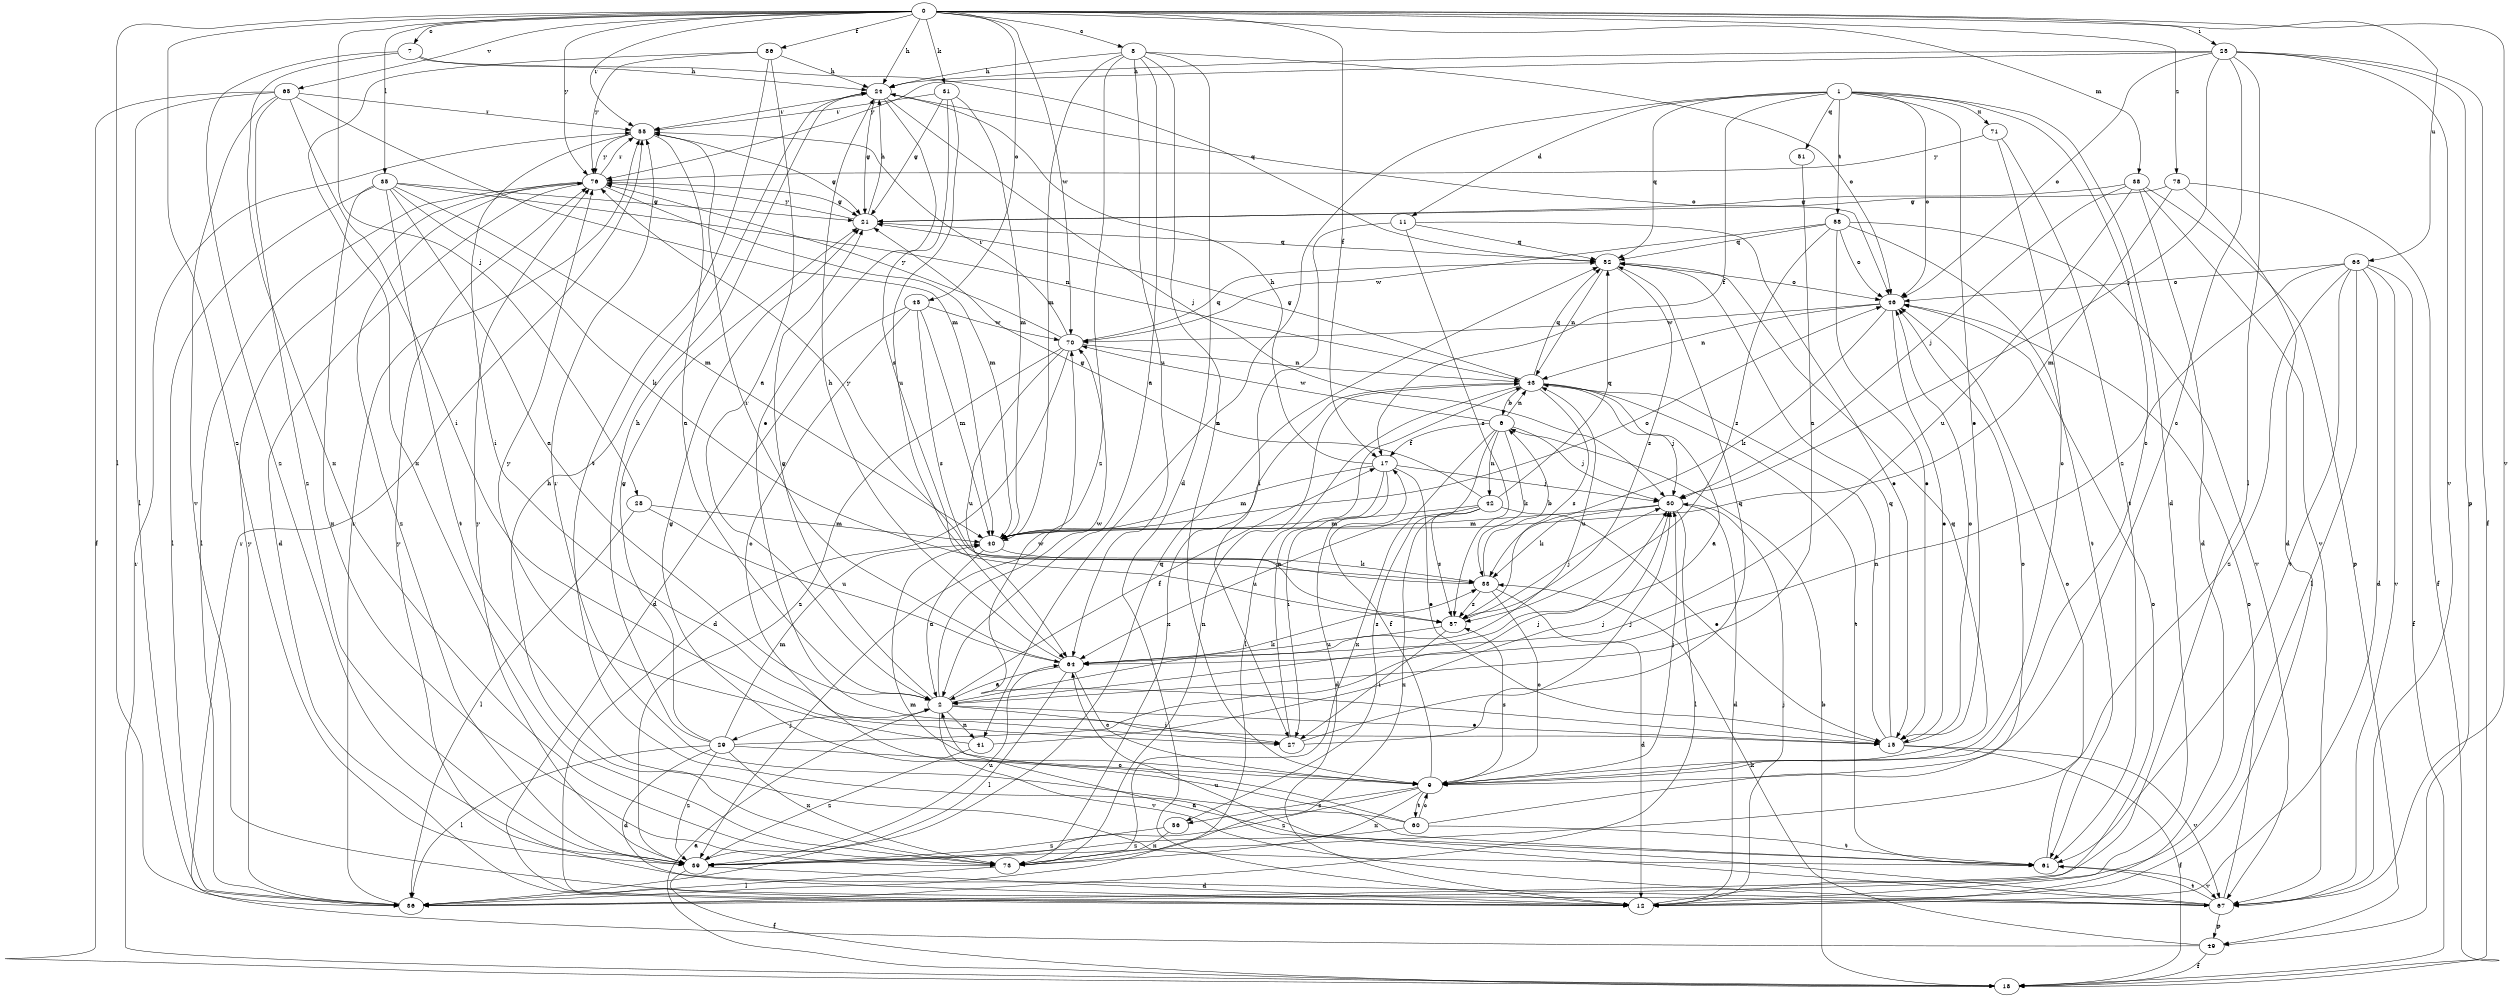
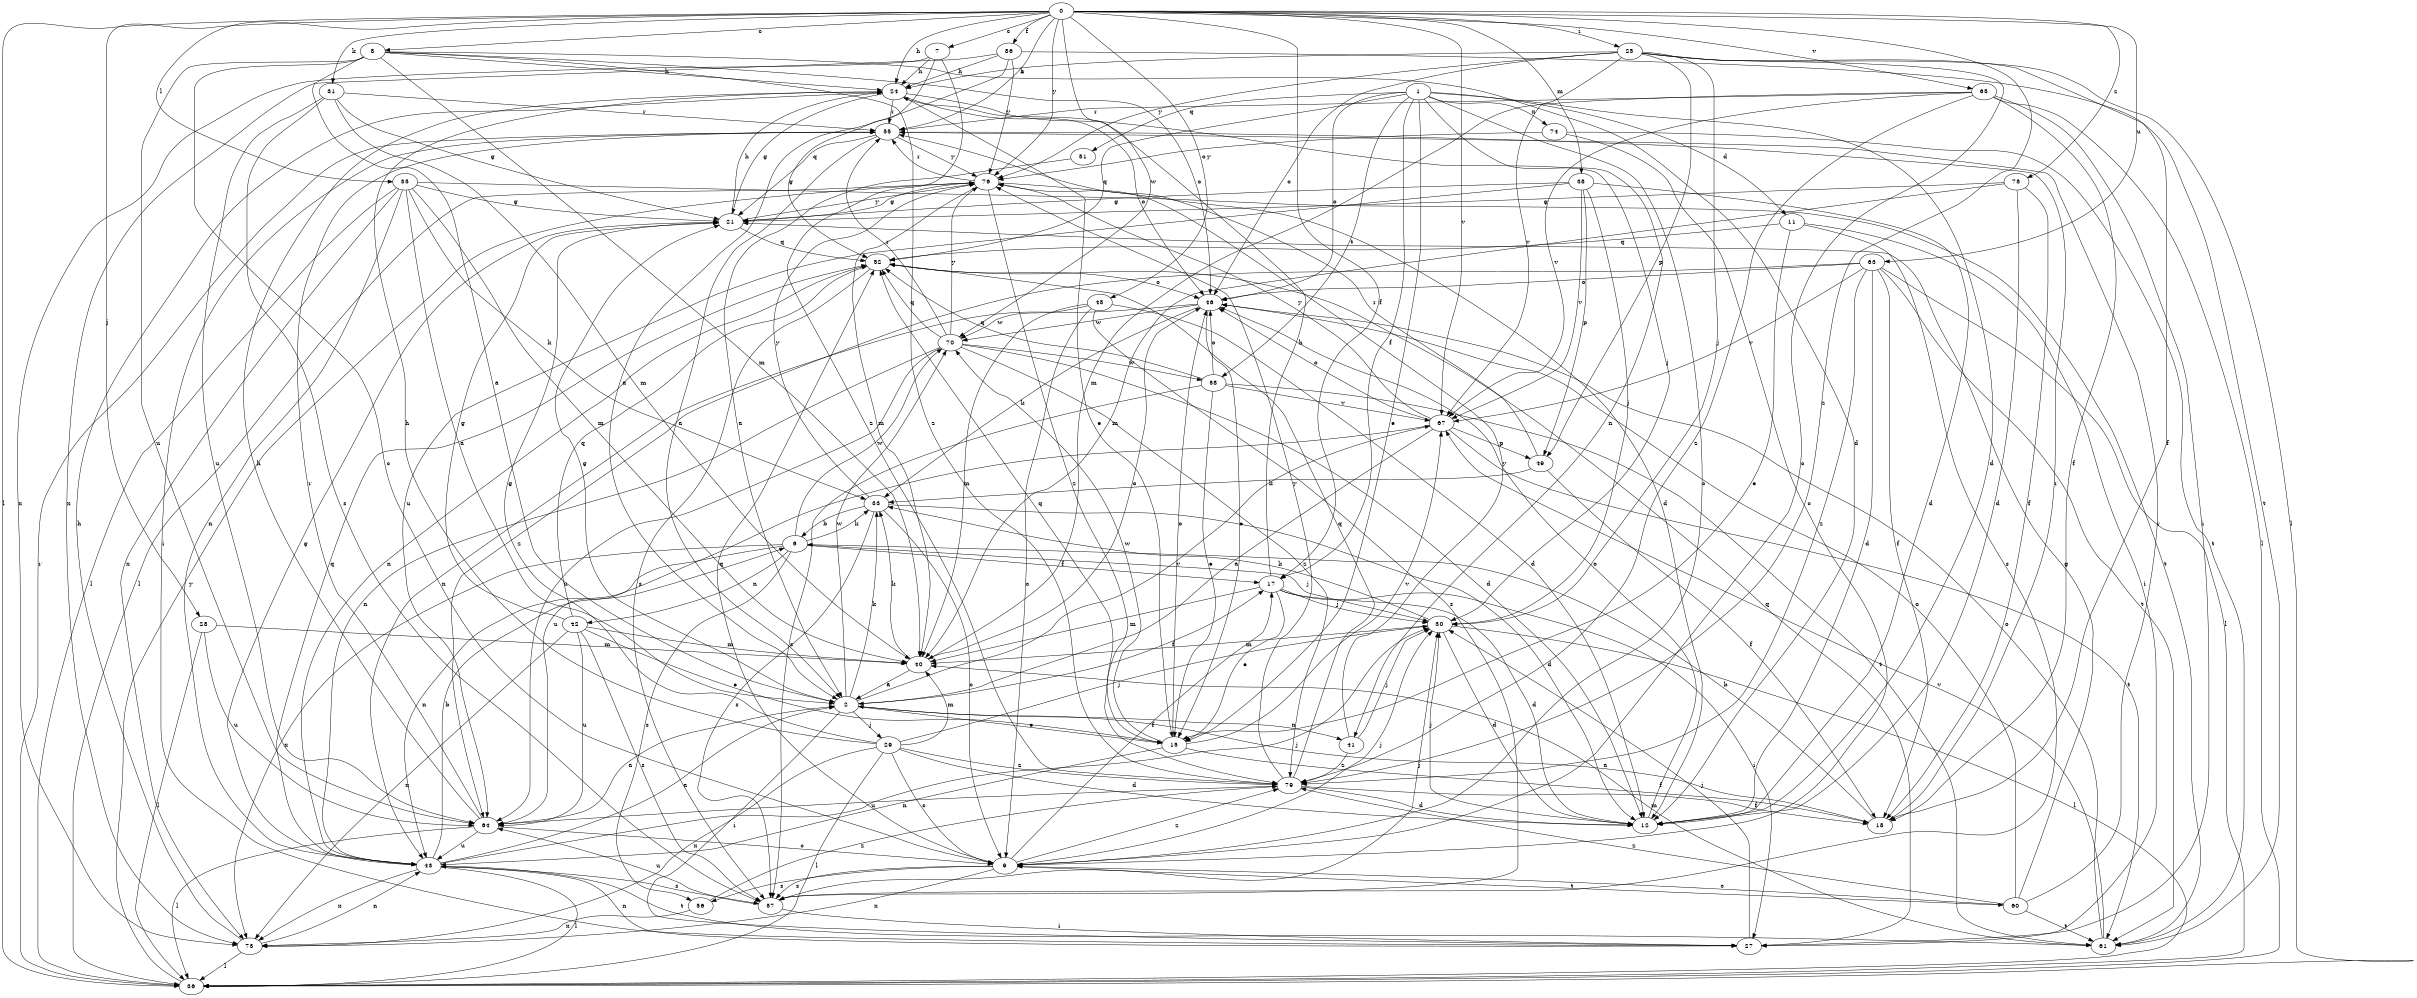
node "71": label "71" -> "74"
edge "58" -> "70": reversed
node "39": label "39" -> "79"
